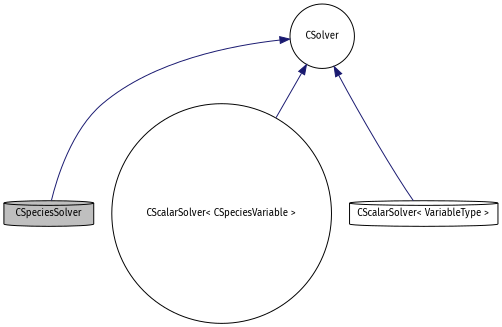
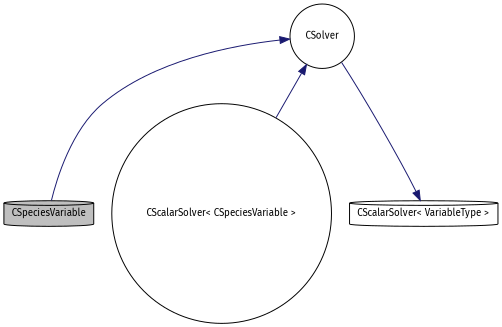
edge "CScalarSolver< VariableType >" -> "CSolver": reversed
node "CSpeciesSolver": label "CSpeciesSolver" -> "CSpeciesVariable"
